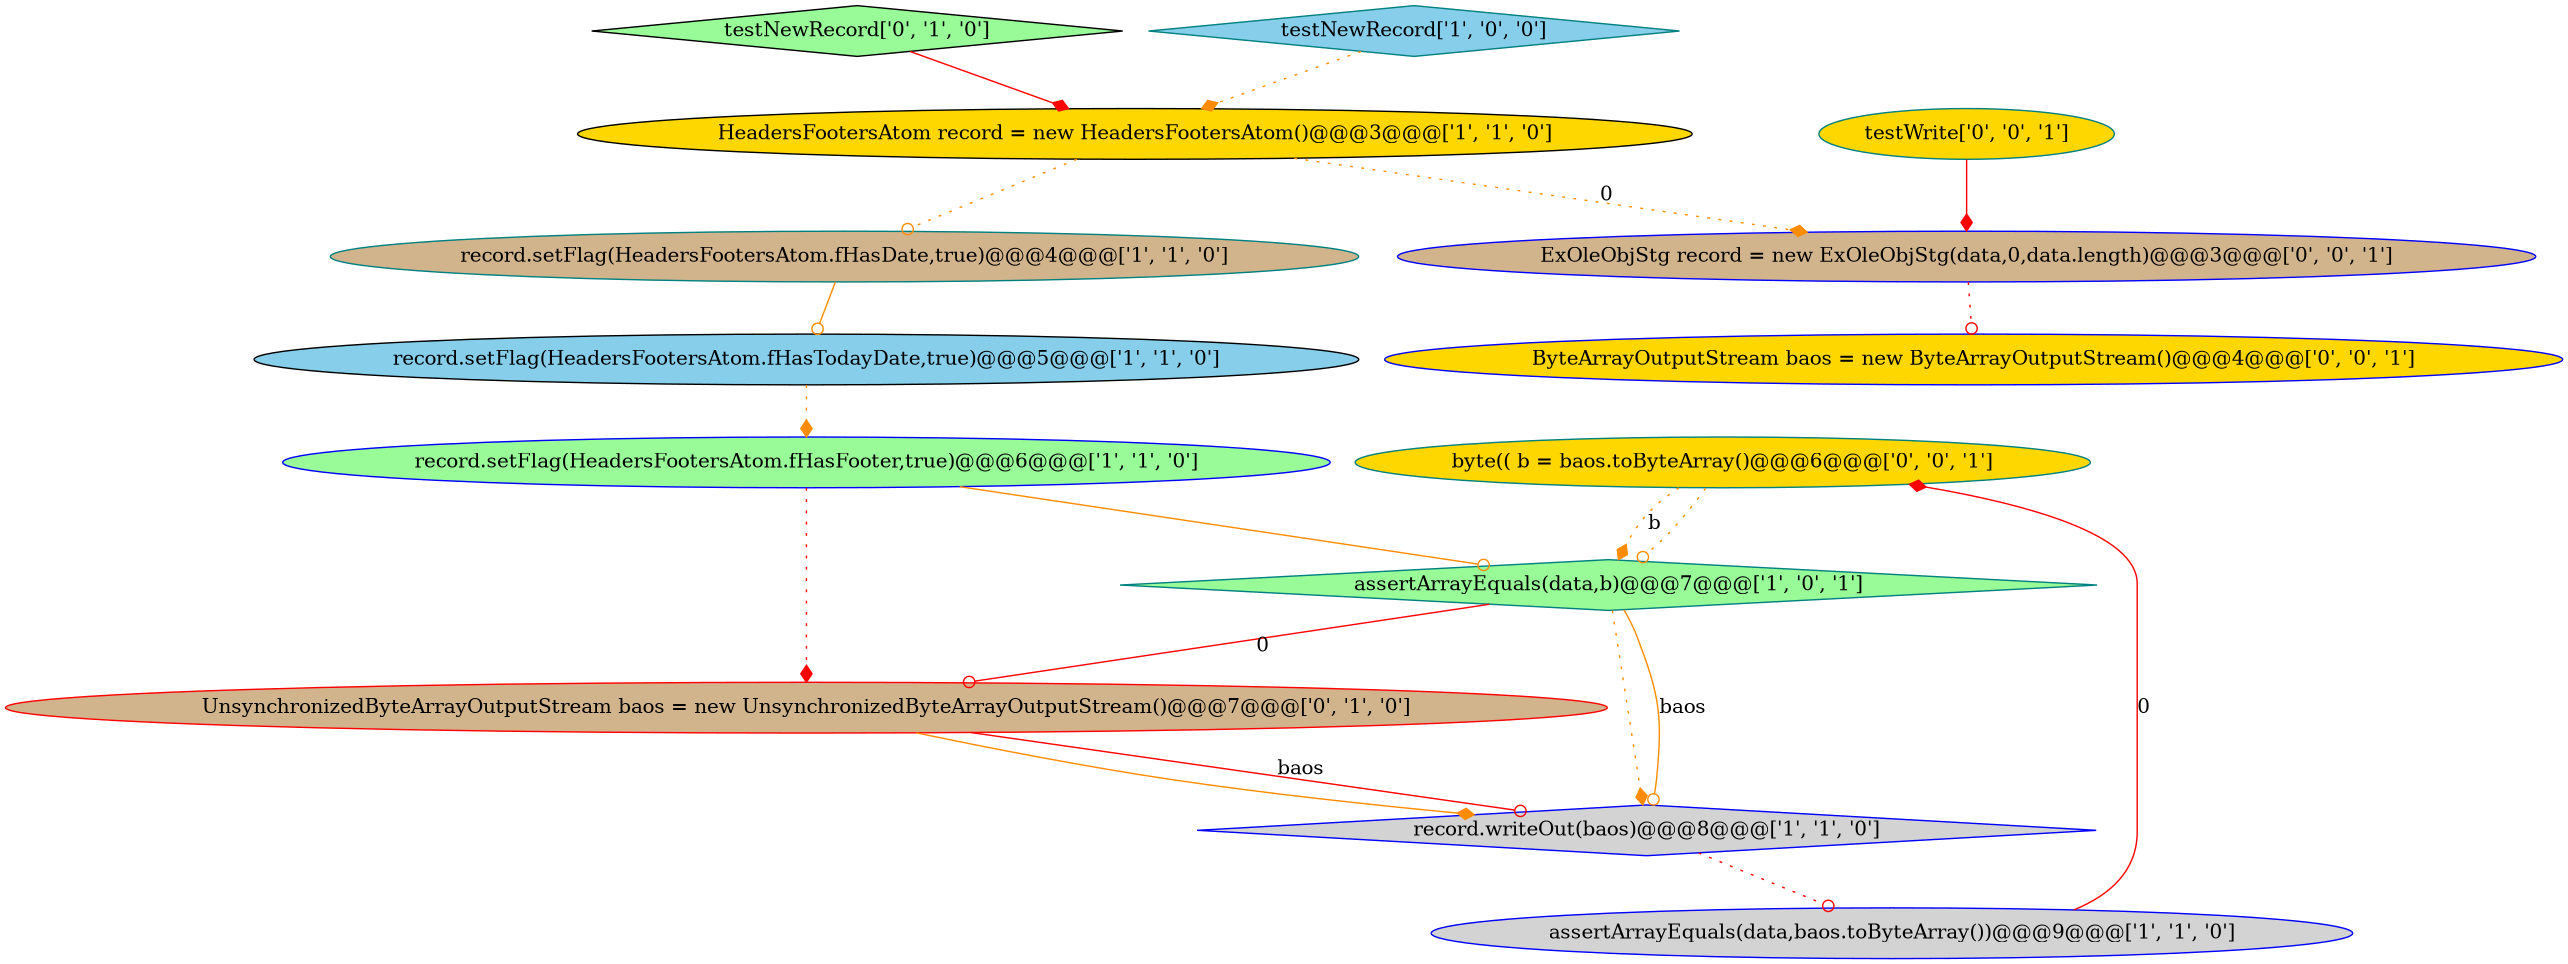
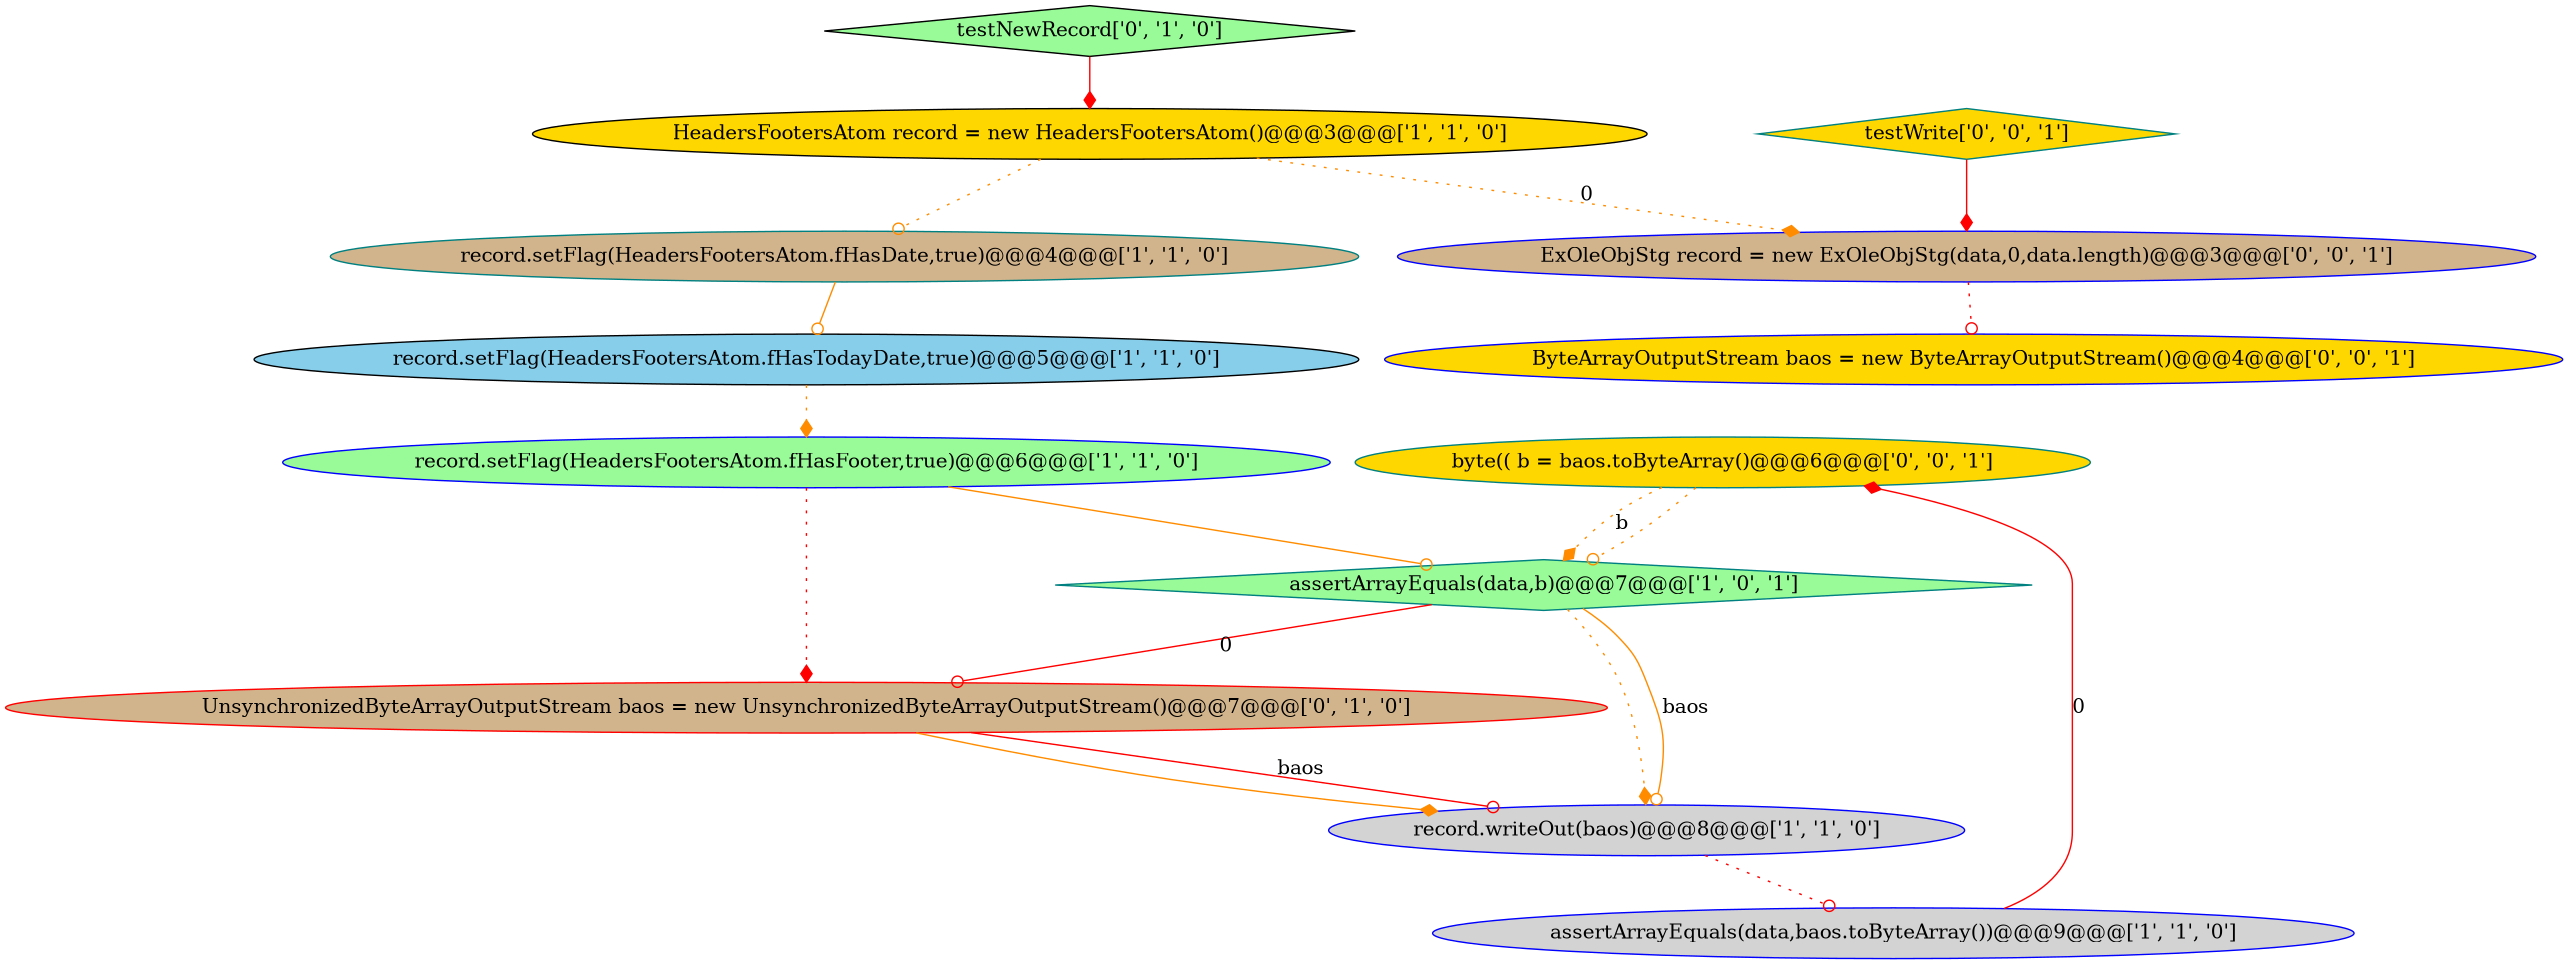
node "testNewRecord['1', '0', '0']": removed
node "testWrite['0', '0', '1']": shape ellipse -> diamond
node "record.writeOut(baos)@@@8@@@['1', '1', '0']": shape diamond -> ellipse
